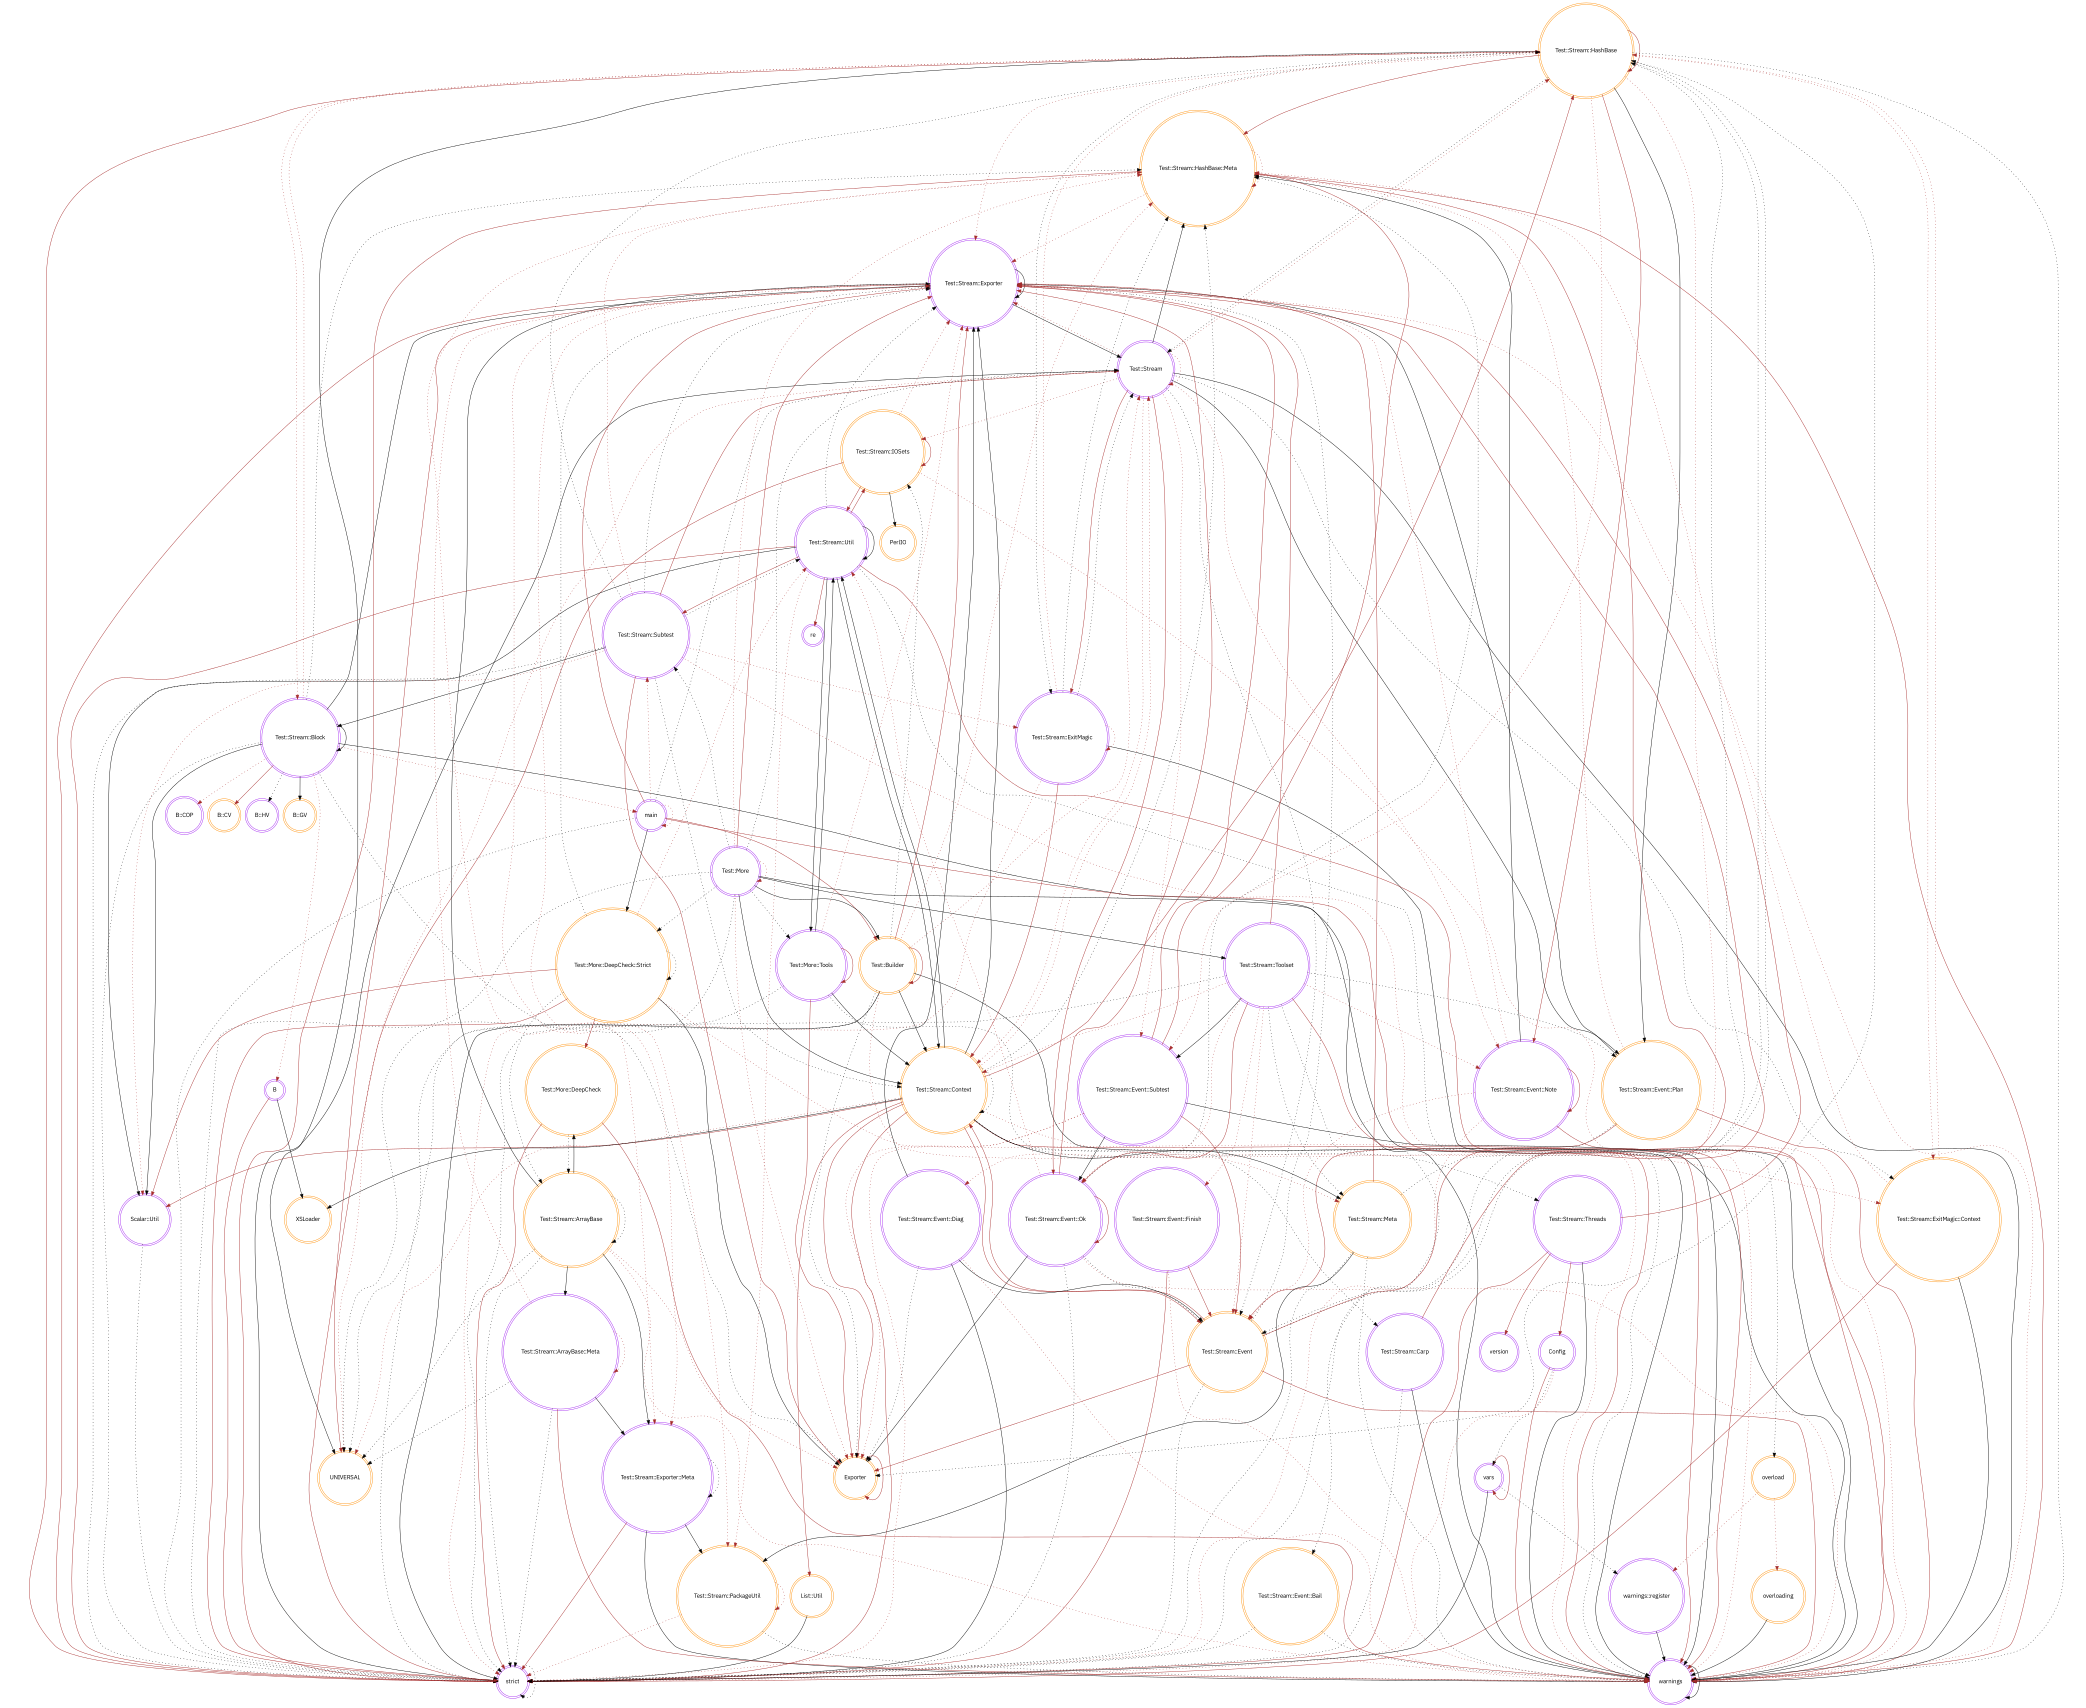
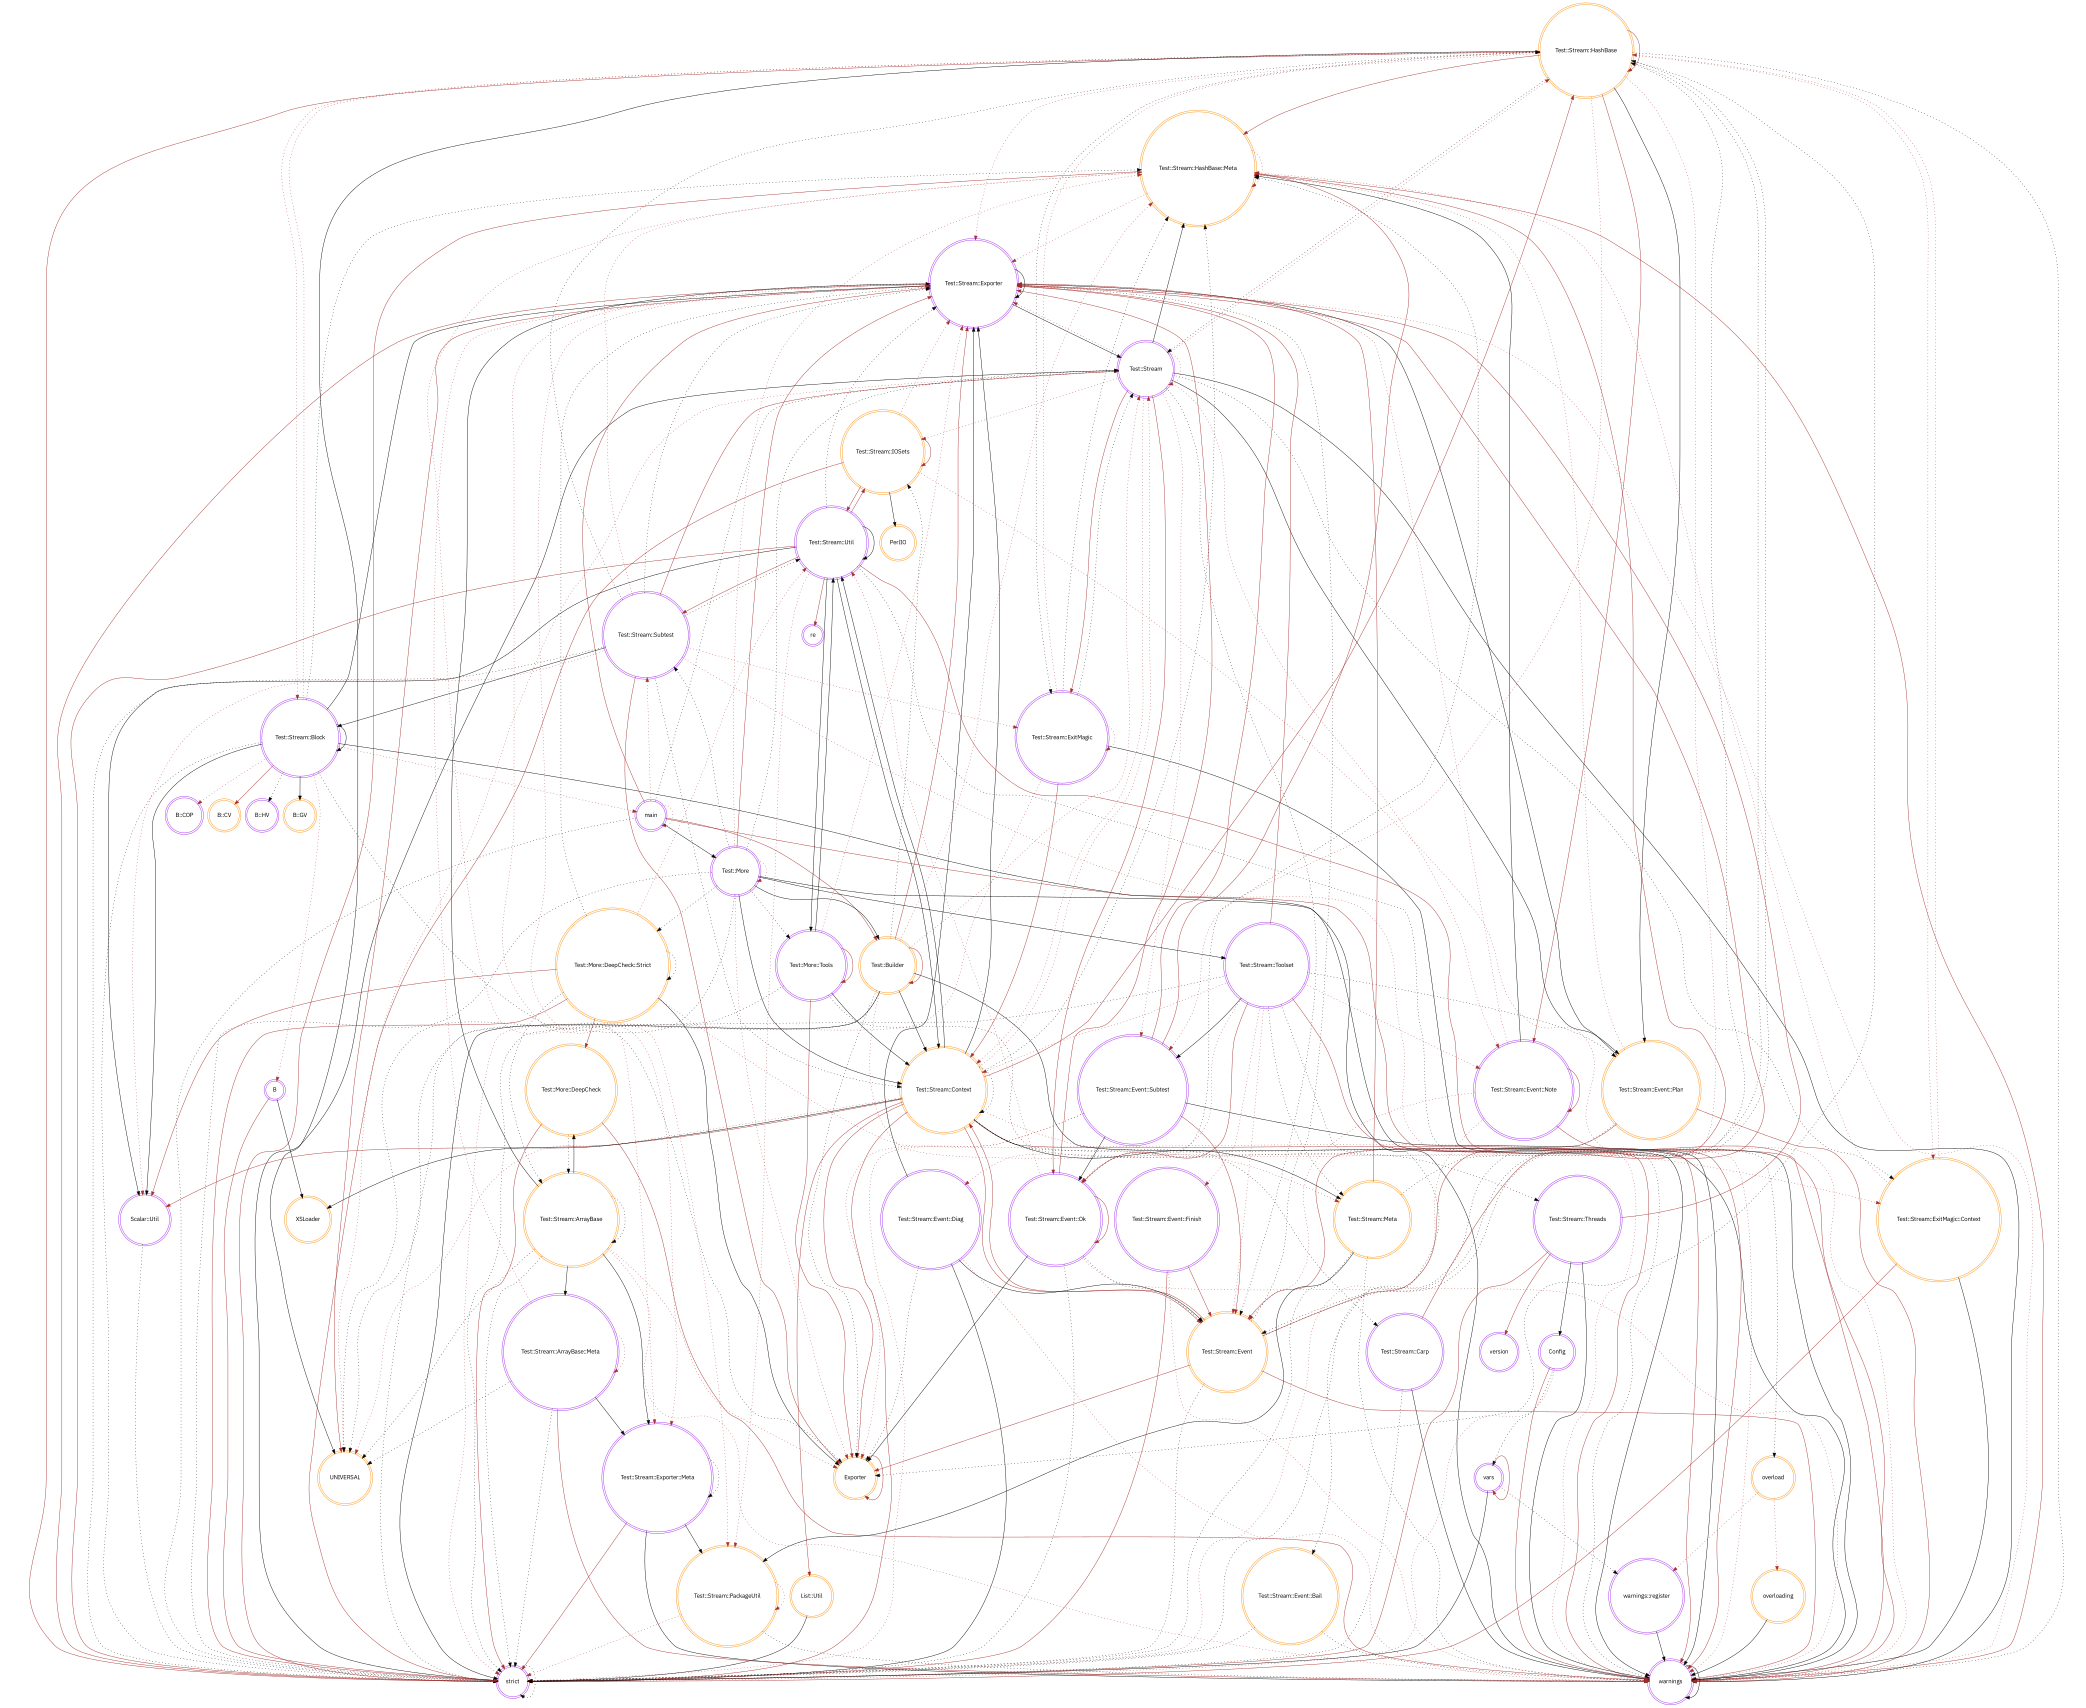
edge "main" -> "Test::More::DeepCheck::Strict": now "main" -> "Test::More"
edge "Test::Stream::Threads" -> "Config": color brown -> black
